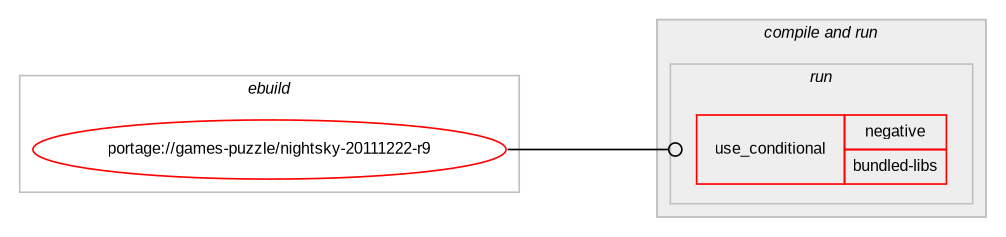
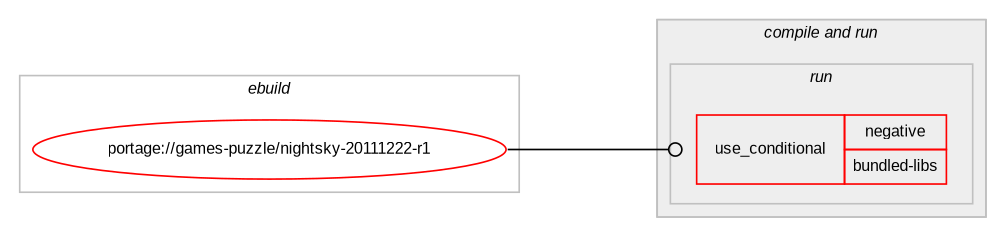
node "portage://games-puzzle/nightsky-20111222-r9": label "portage://games-puzzle/nightsky-20111222-r9" -> "portage://games-puzzle/nightsky-20111222-r1"
